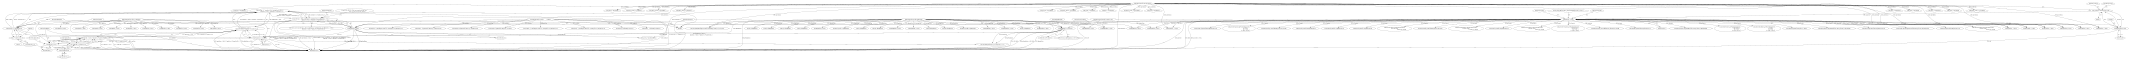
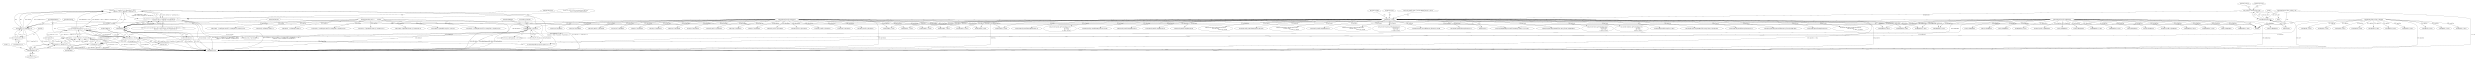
edge "(MethodParameterIn,void *pCmdData)" -> "(Call,* pContext = (EffectContext *) self)": now "(MethodParameterIn,void *pCmdData)" -> "1000109"
